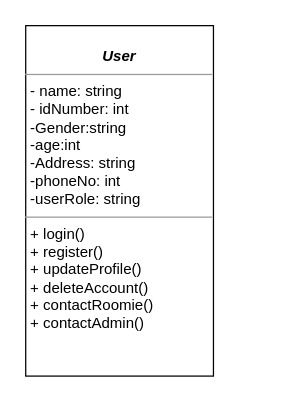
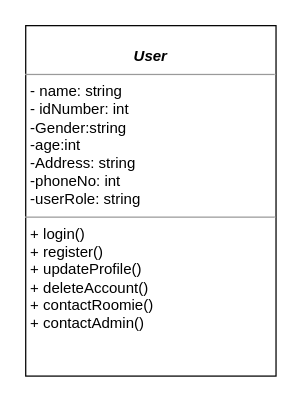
node "User - name: string - idNumber: int -Gender:string -age:int -Address: string -phoneNo: int -userRole: string + login() + register() + updateProfile() + deleteAccount() + contactRoomie() + contactAdmin()": size 188x350 -> 250x350
